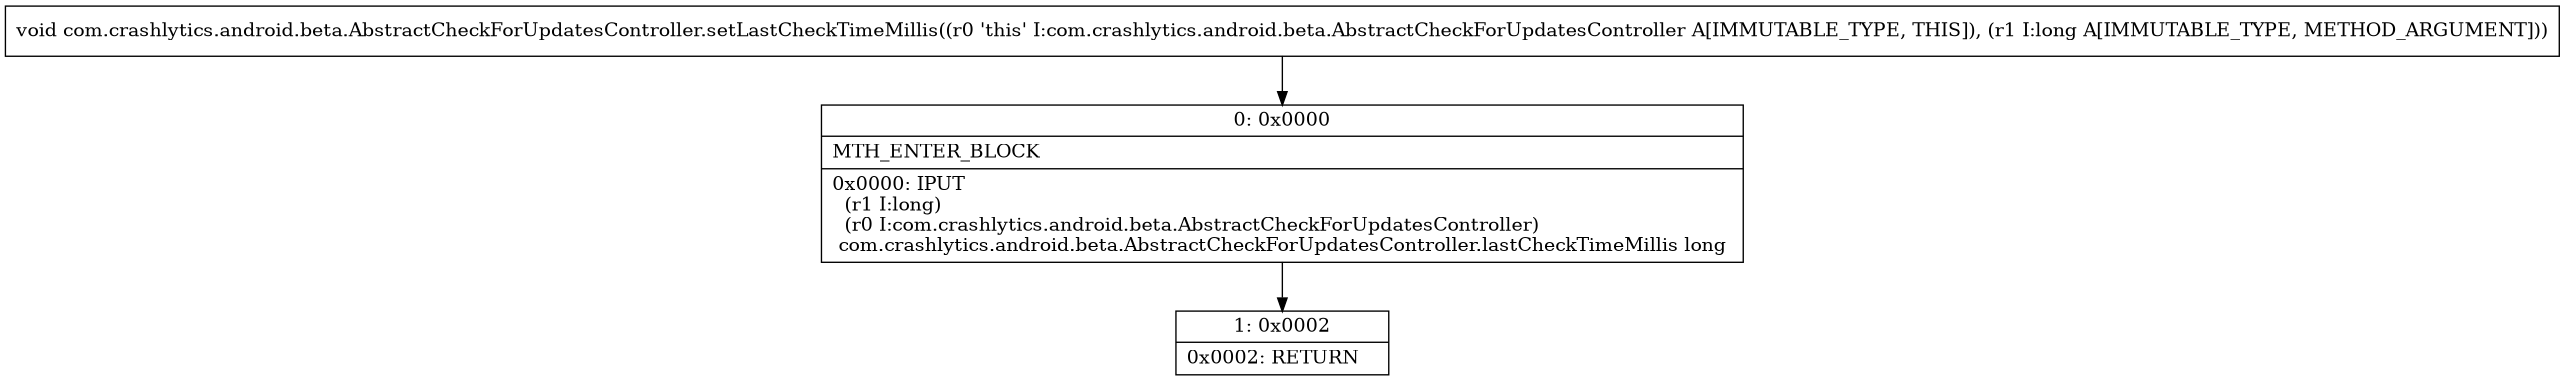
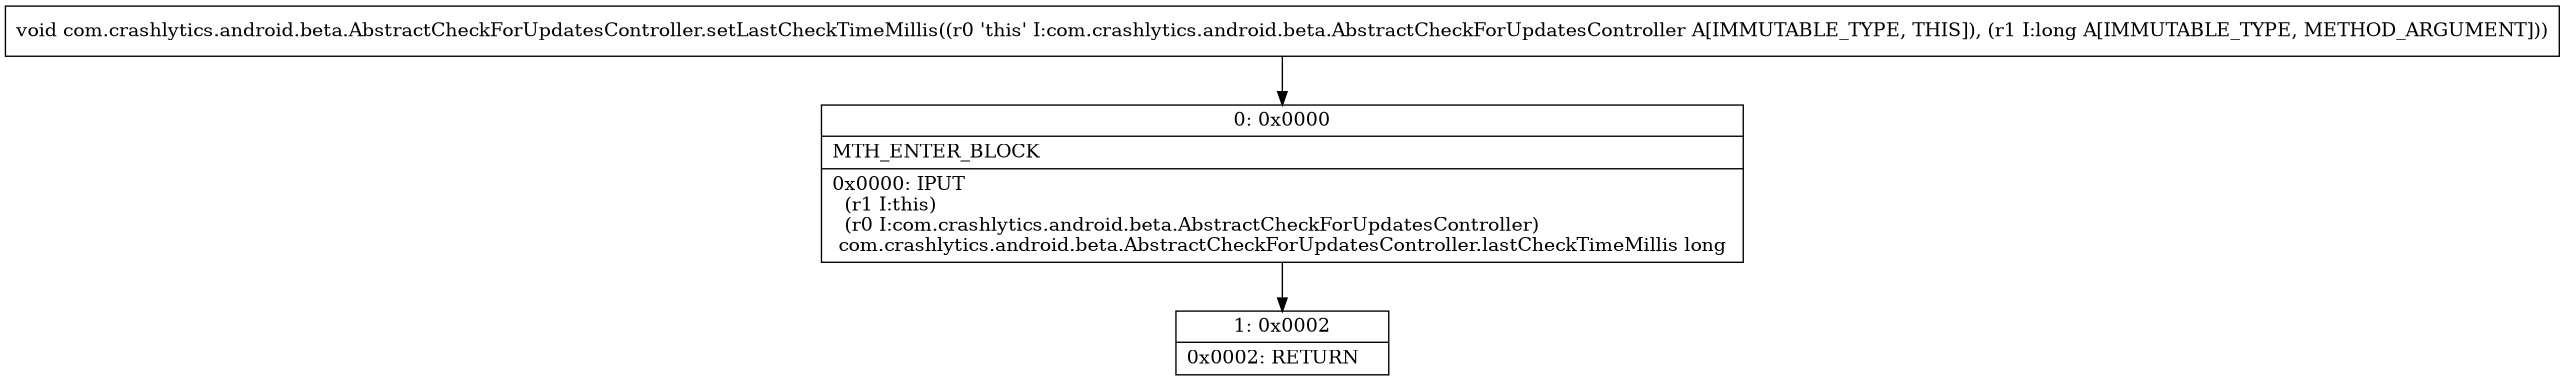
node "0: 0x0000": text "(r1 I:long)" -> "(r1 I:this)"
